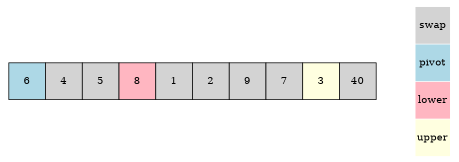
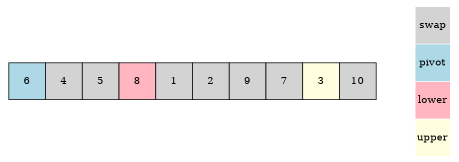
node "6": text "40" -> "10"
